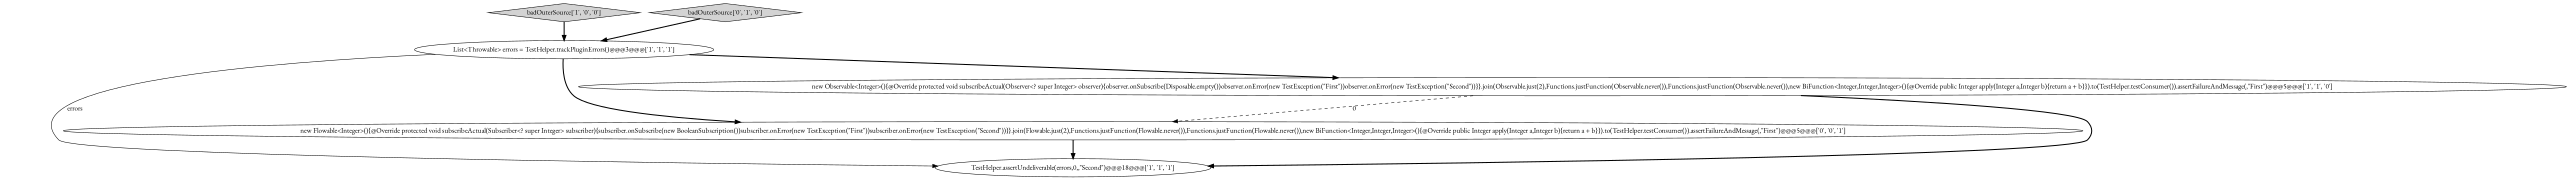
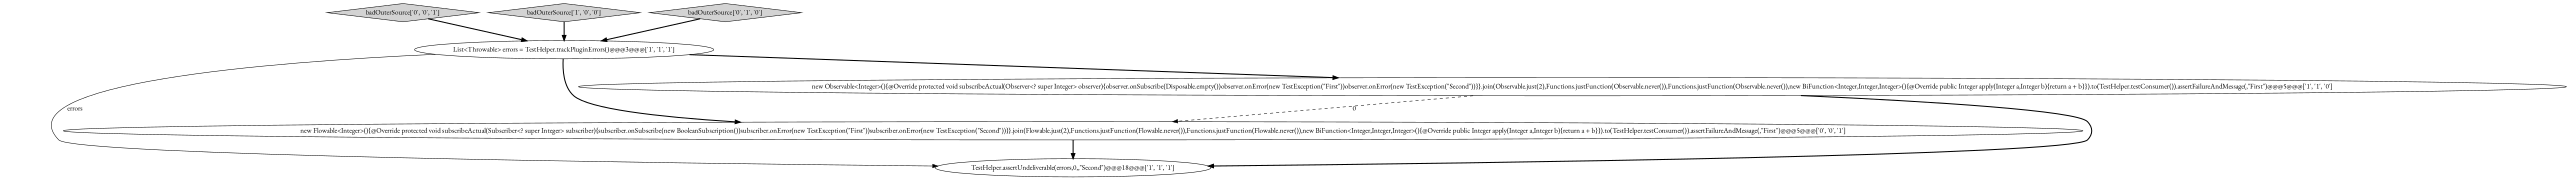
node "badOuterSource['0', '0', '1']": added
